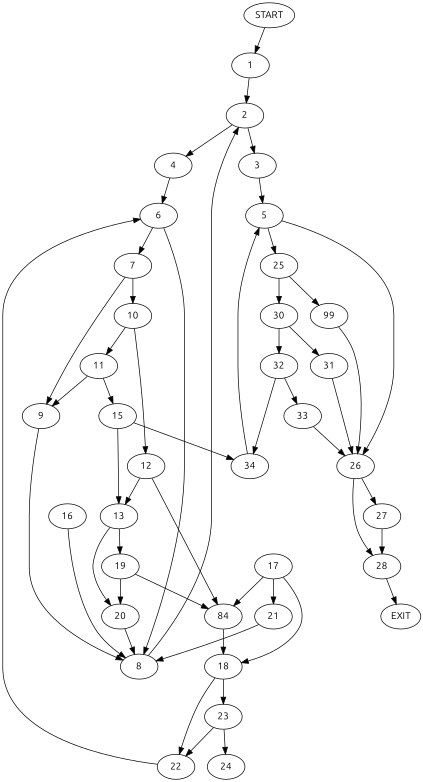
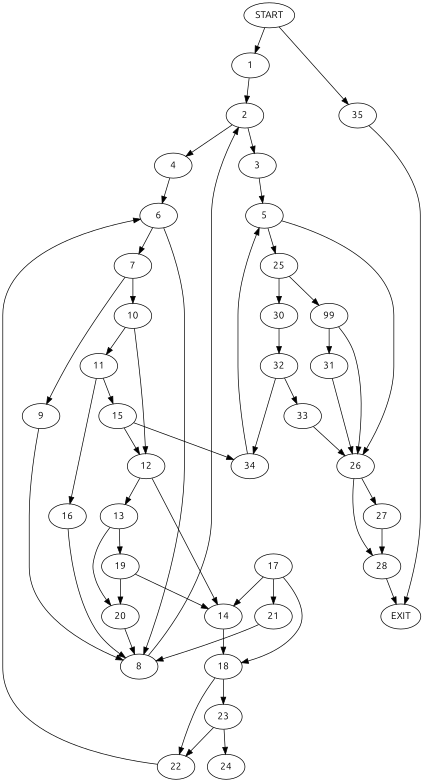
node "35": added
edge "30" -> "31": now "99" -> "31"
edge "11" -> "9": now "11" -> "16"
edge "15" -> "13": now "15" -> "12"
node "84": label "84" -> "14"
